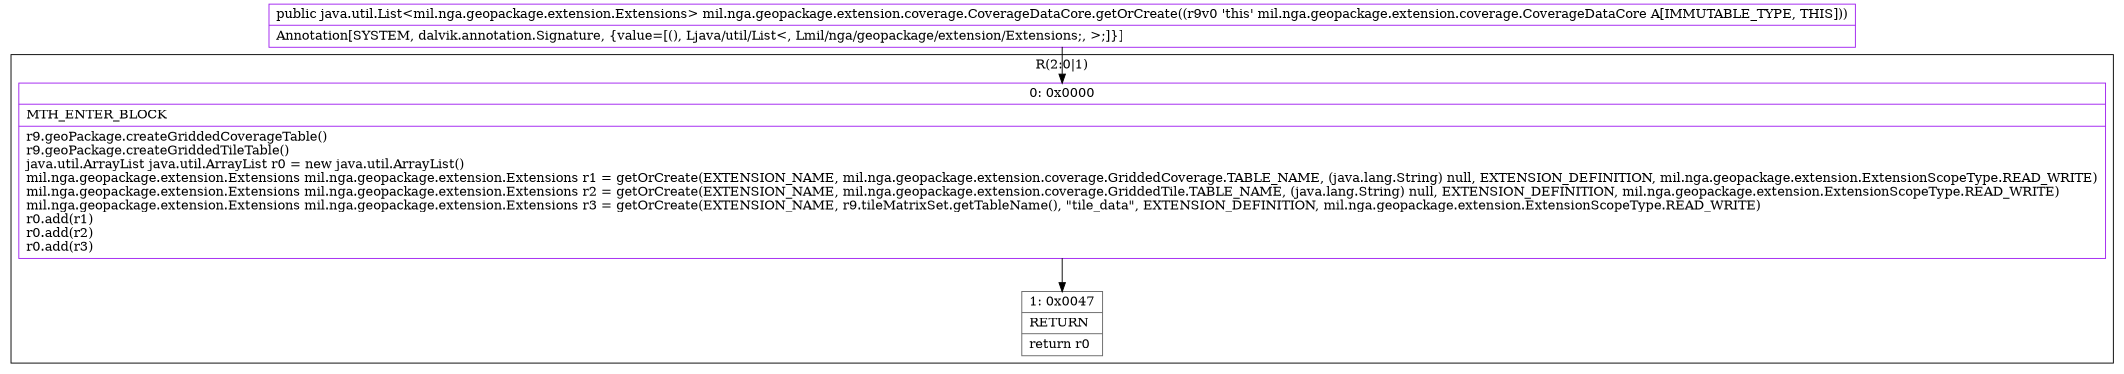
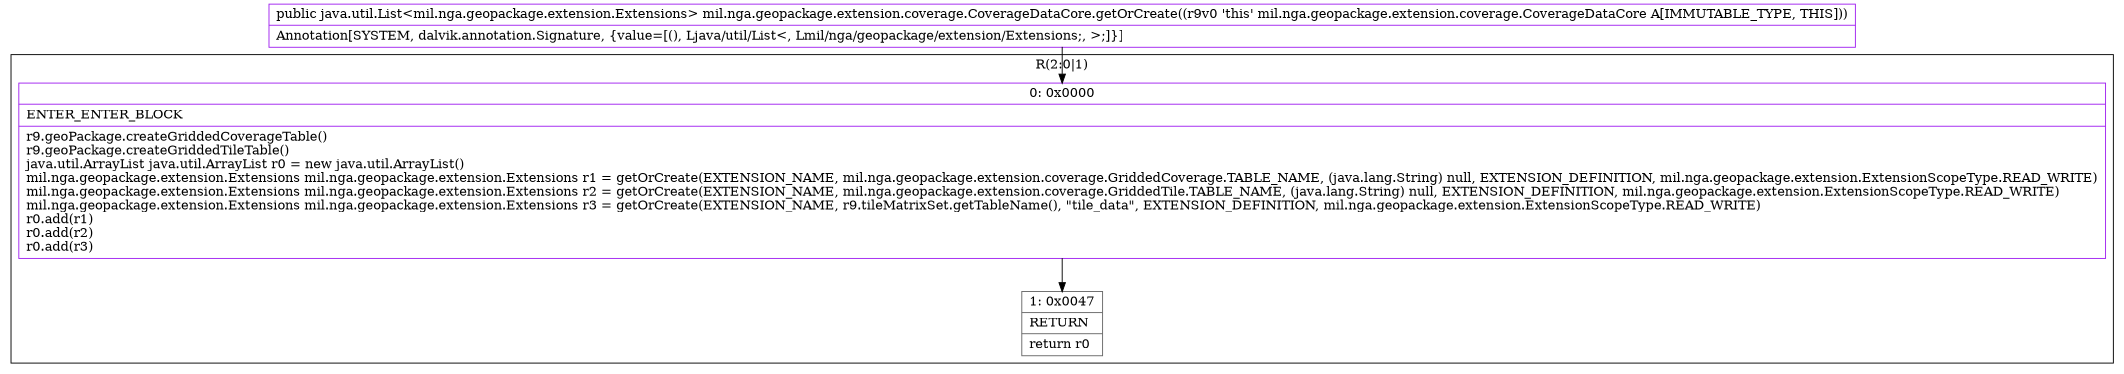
node "0: 0x0000": text "MTH_ENTER_BLOCK" -> "ENTER_ENTER_BLOCK"
